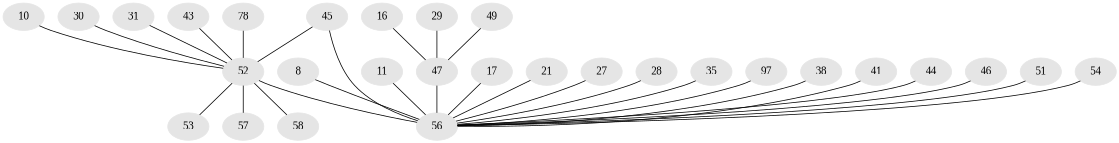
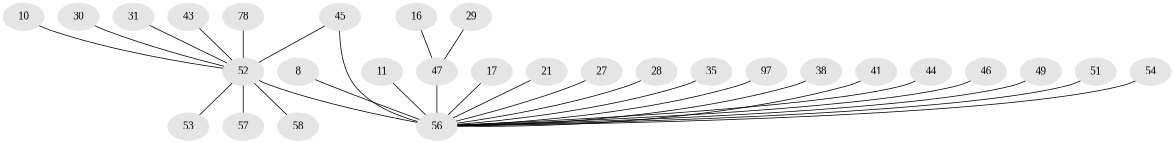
edge "49" -- "47": now "49" -- "56"
